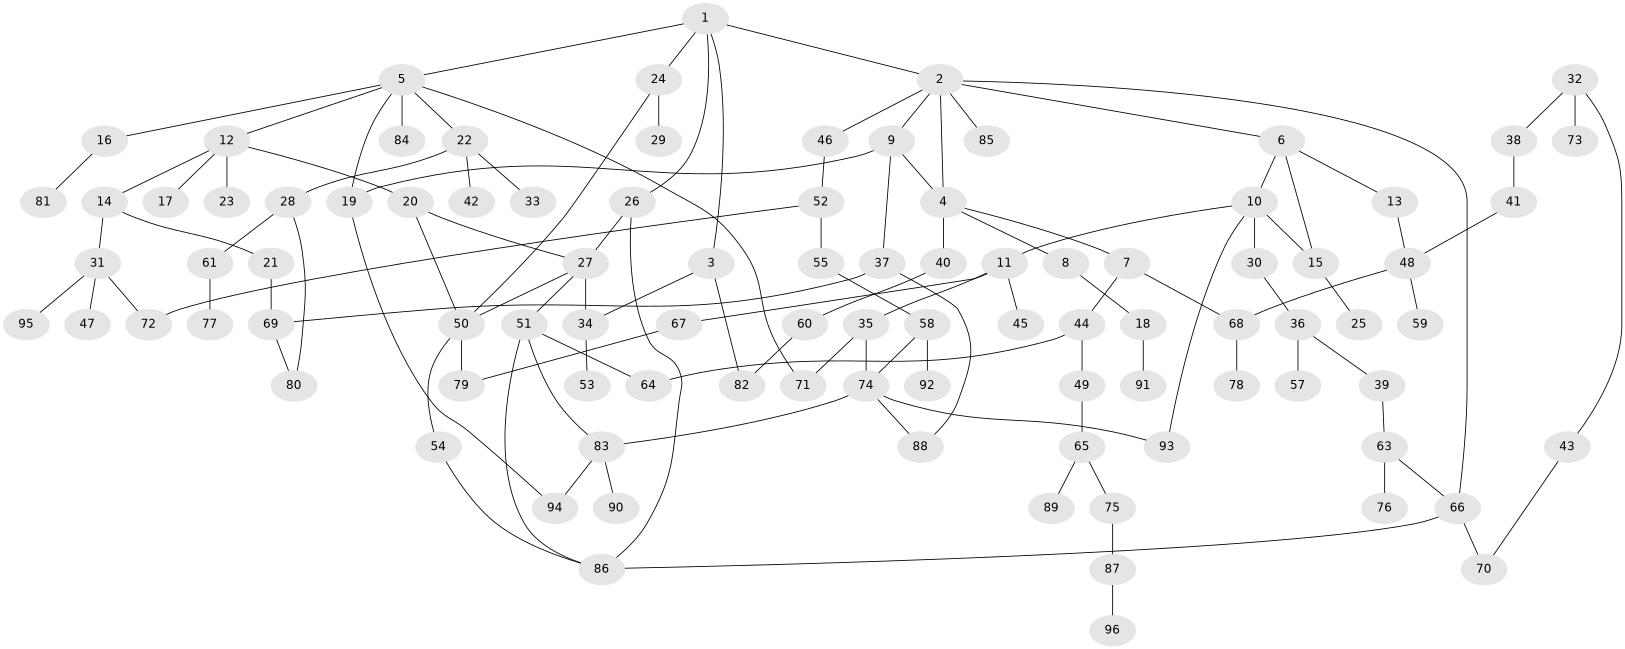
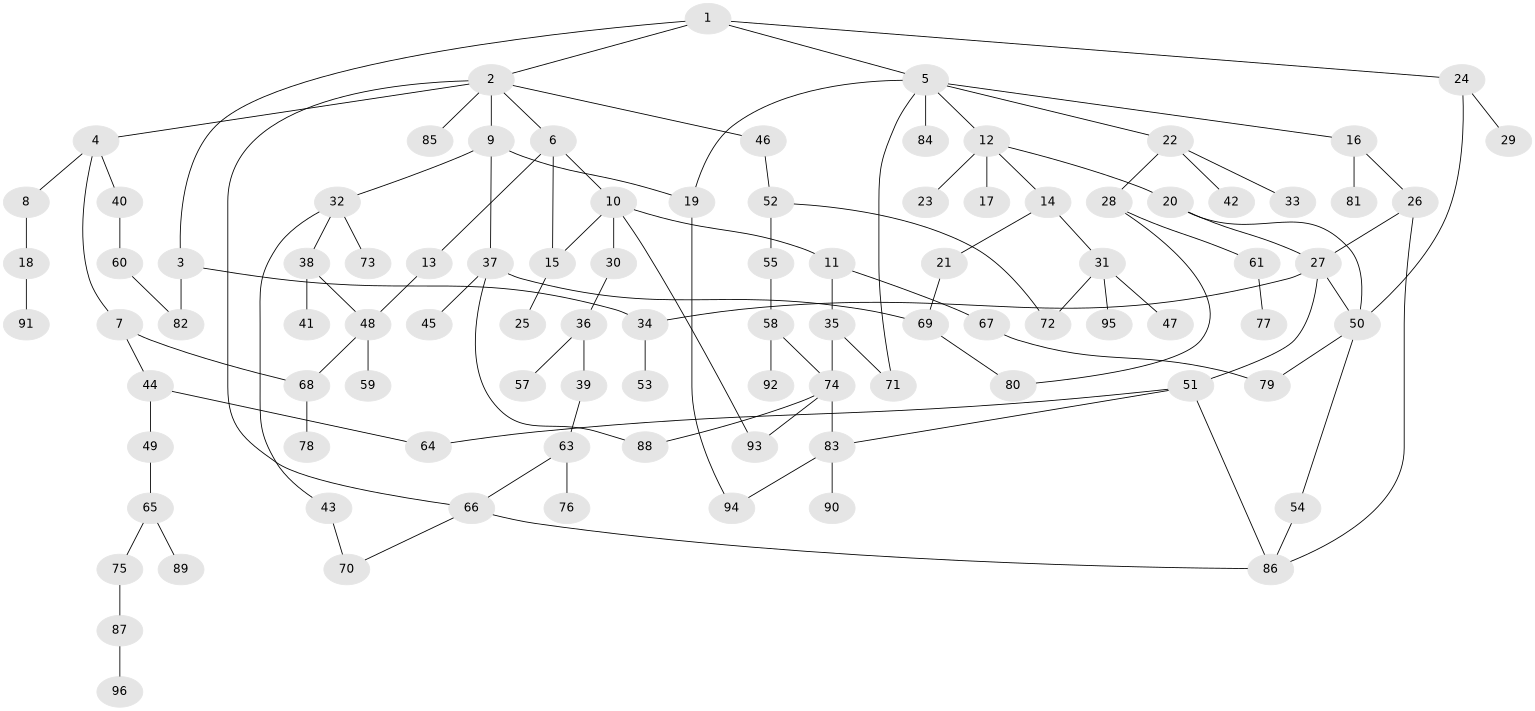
edge "1" -- "26": now "16" -- "26"
edge "9" -- "4": now "9" -- "32"
edge "41" -- "48": now "38" -- "48"
edge "11" -- "45": now "37" -- "45"
